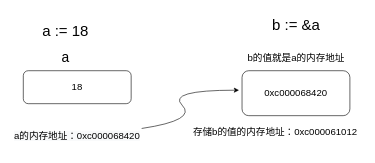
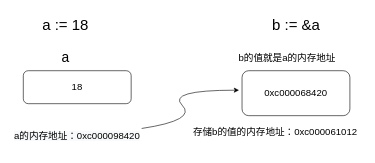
node "a := 18": moved (65, 30) -> (65, 24)
node "b的值就是a的内存地址": moved (296, 57) -> (287, 57)
node "a的内存地址：0xc000068420": label "a的内存地址：0xc000068420" -> "a的内存地址：0xc000098420"
